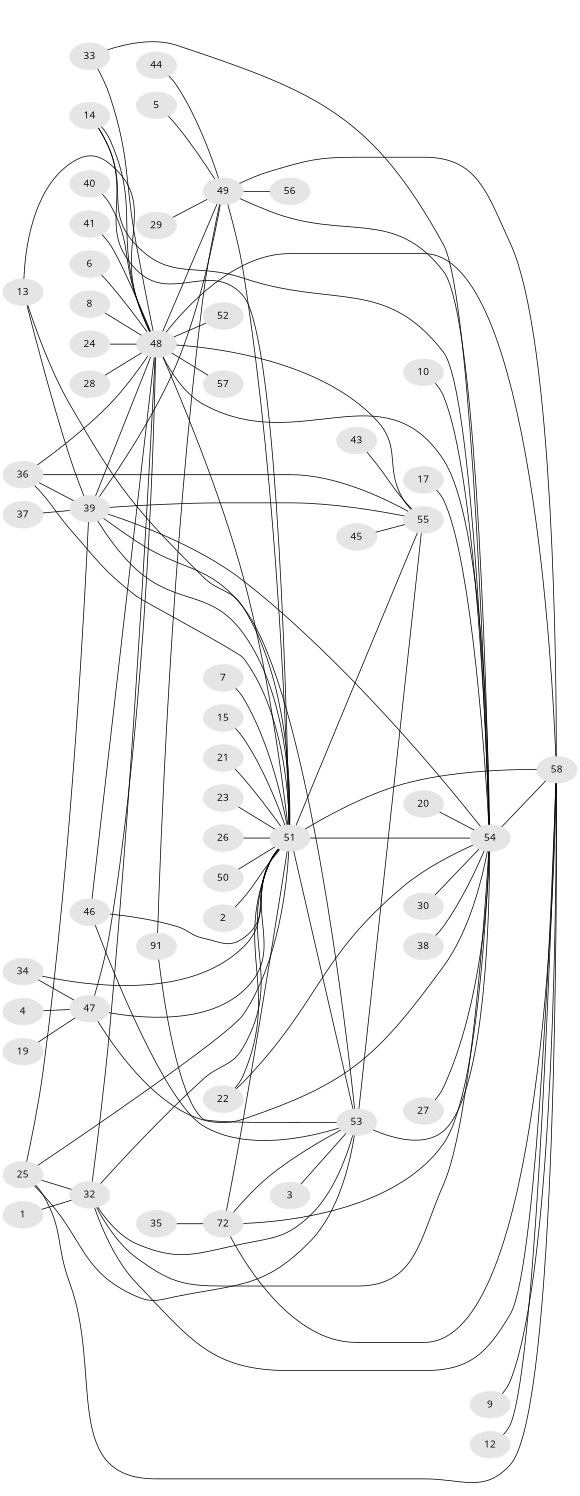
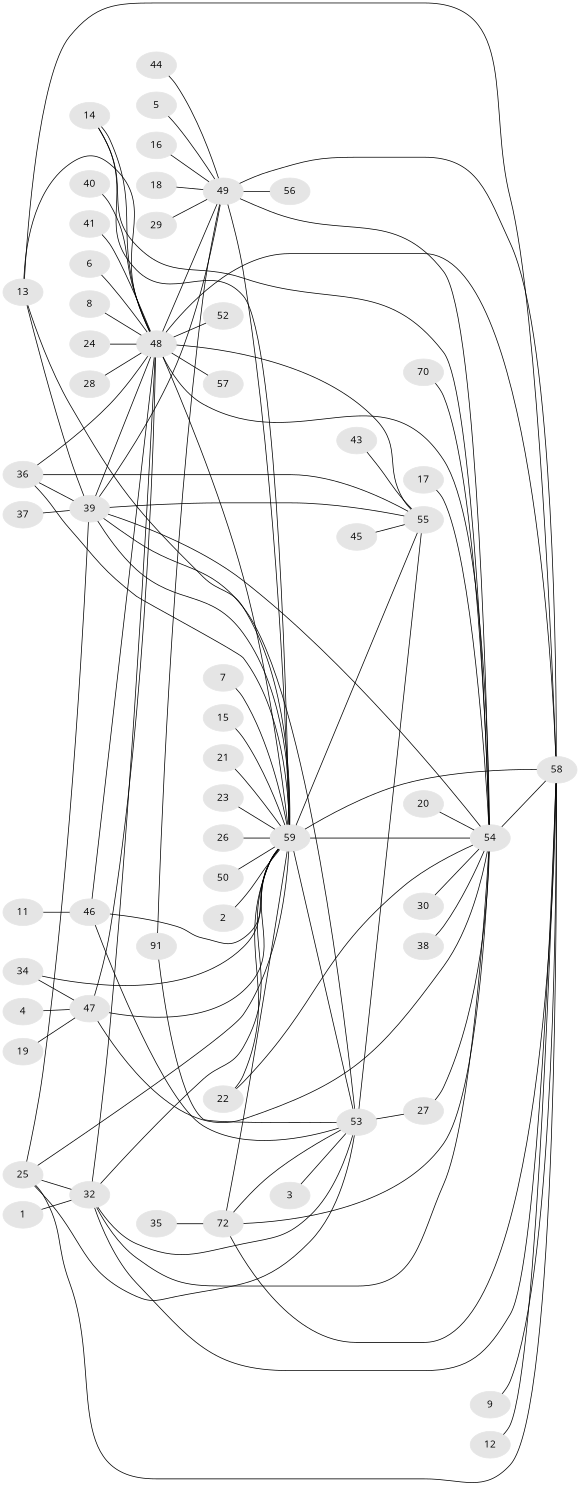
edge "13" -- "58": added
node "33": removed
node "16": added
node "18": added
node "10": label "10" -> "70"
node "51": label "51" -> "59"
node "11": added
edge "54" -- "53": now "27" -- "53"
